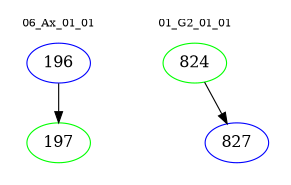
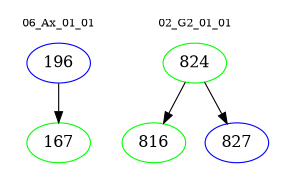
cluster "01_G2_01_01": label "01_G2_01_01" -> "02_G2_01_01"
node "197": label "197" -> "167"
node "816": added
